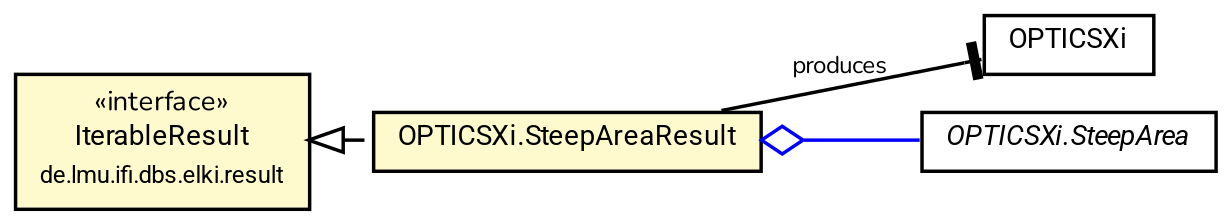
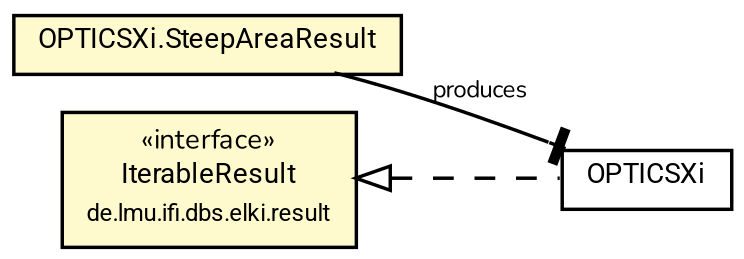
edge "OPTICSXi.SteepAreaResult" -> "IterableResult": now "OPTICSXi" -> "IterableResult"
node "OPTICSXi.SteepArea": removed
